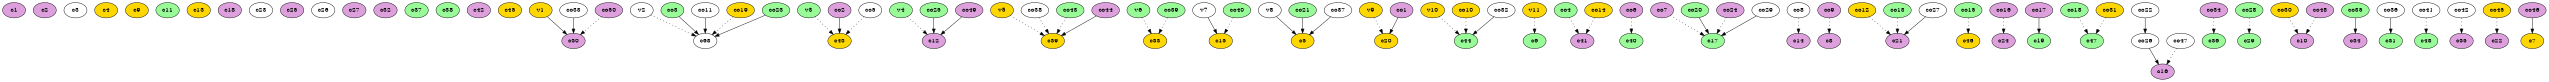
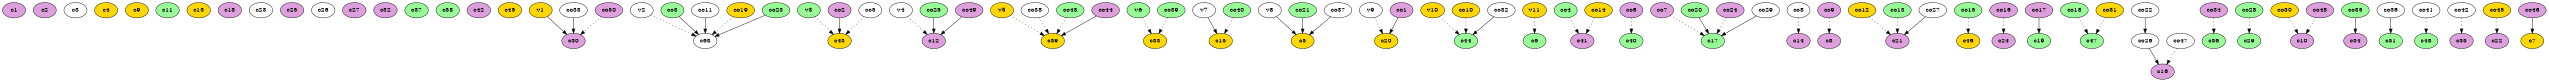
node "v4": fillcolor palegreen -> white
node "v9": fillcolor gold -> white
